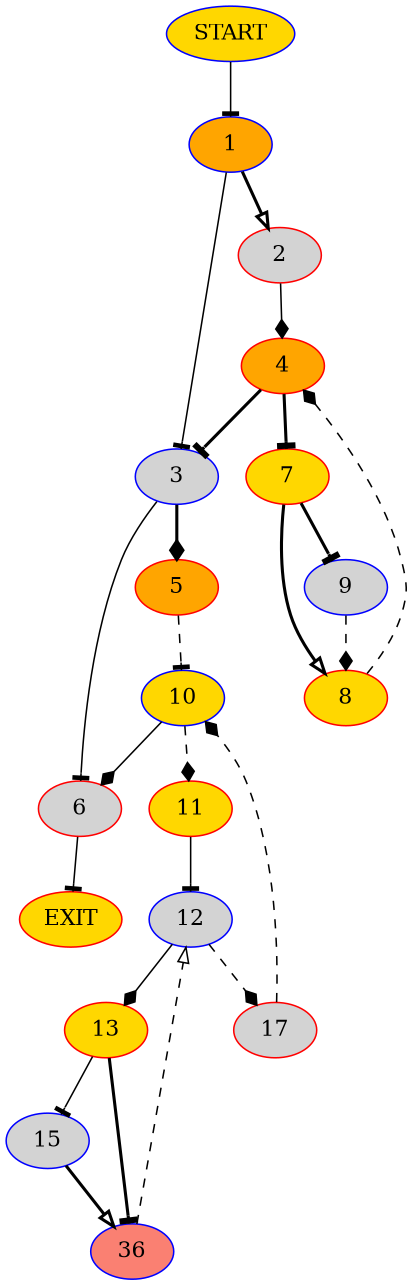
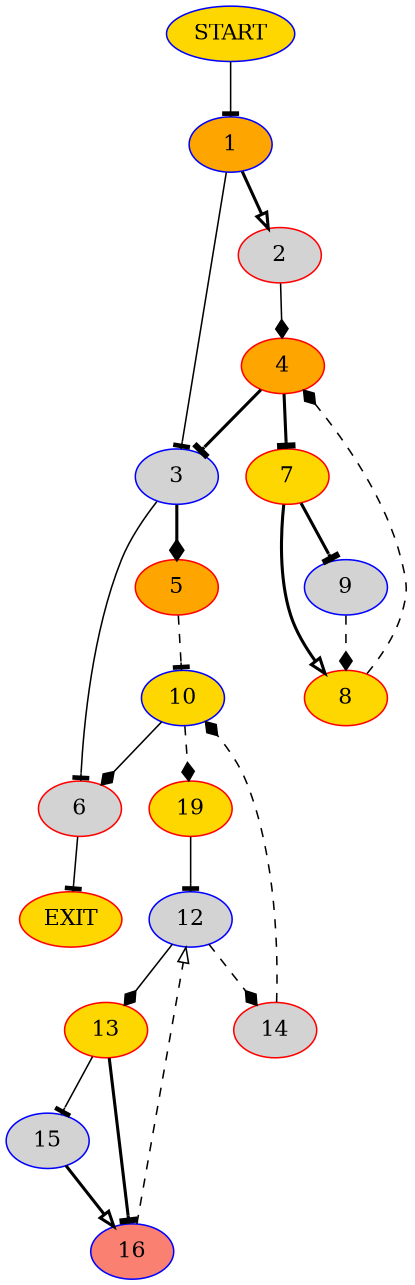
node "11": label "11" -> "19"
node "17": label "17" -> "14"
node "36": label "36" -> "16"
